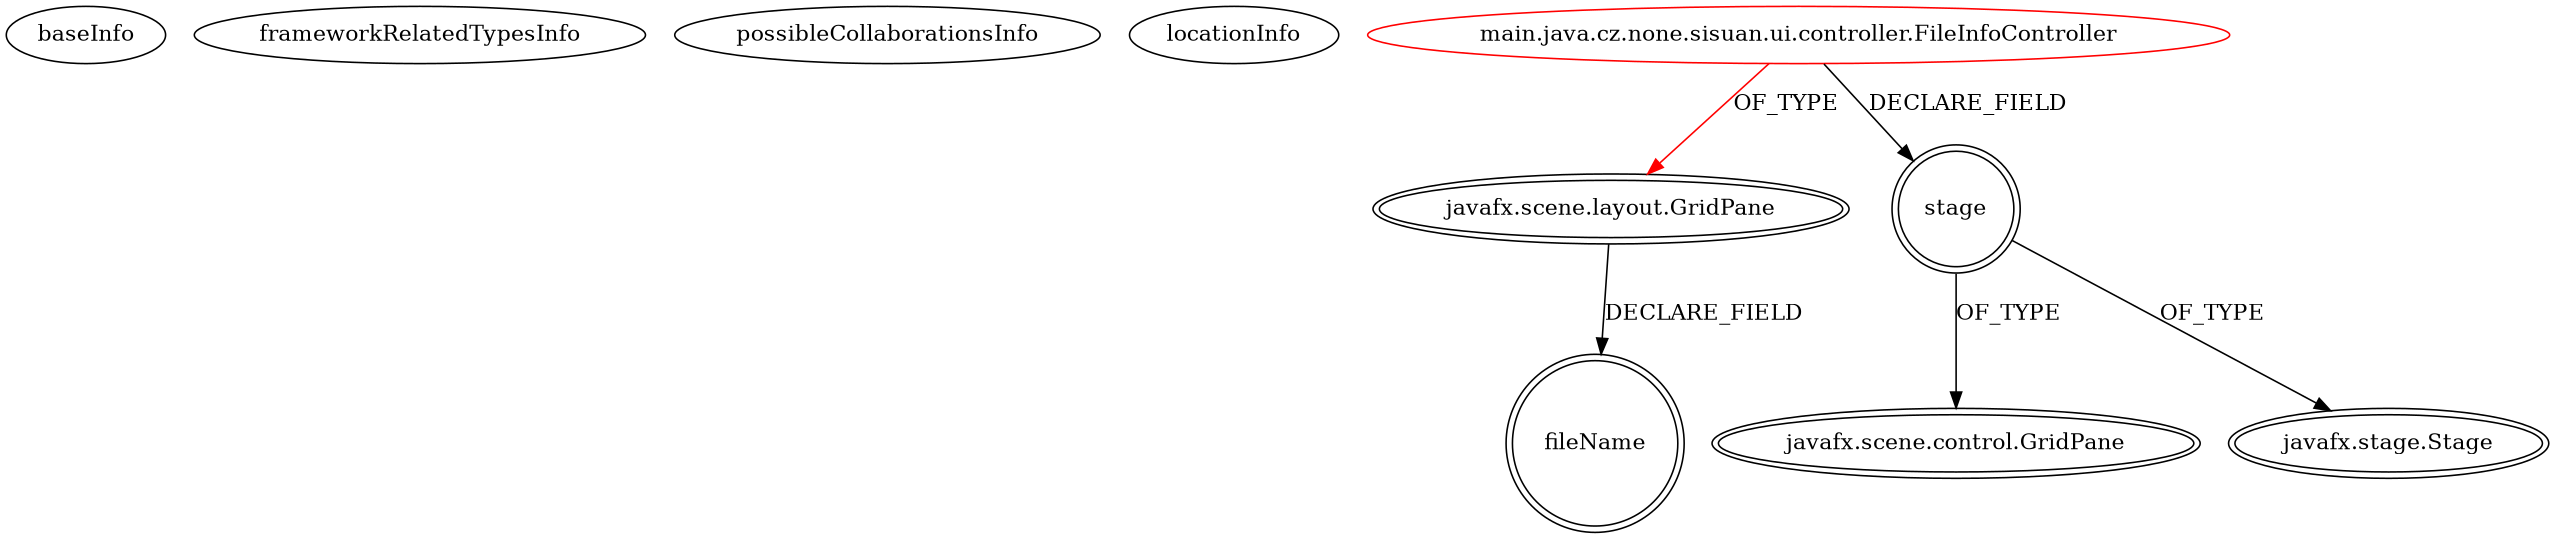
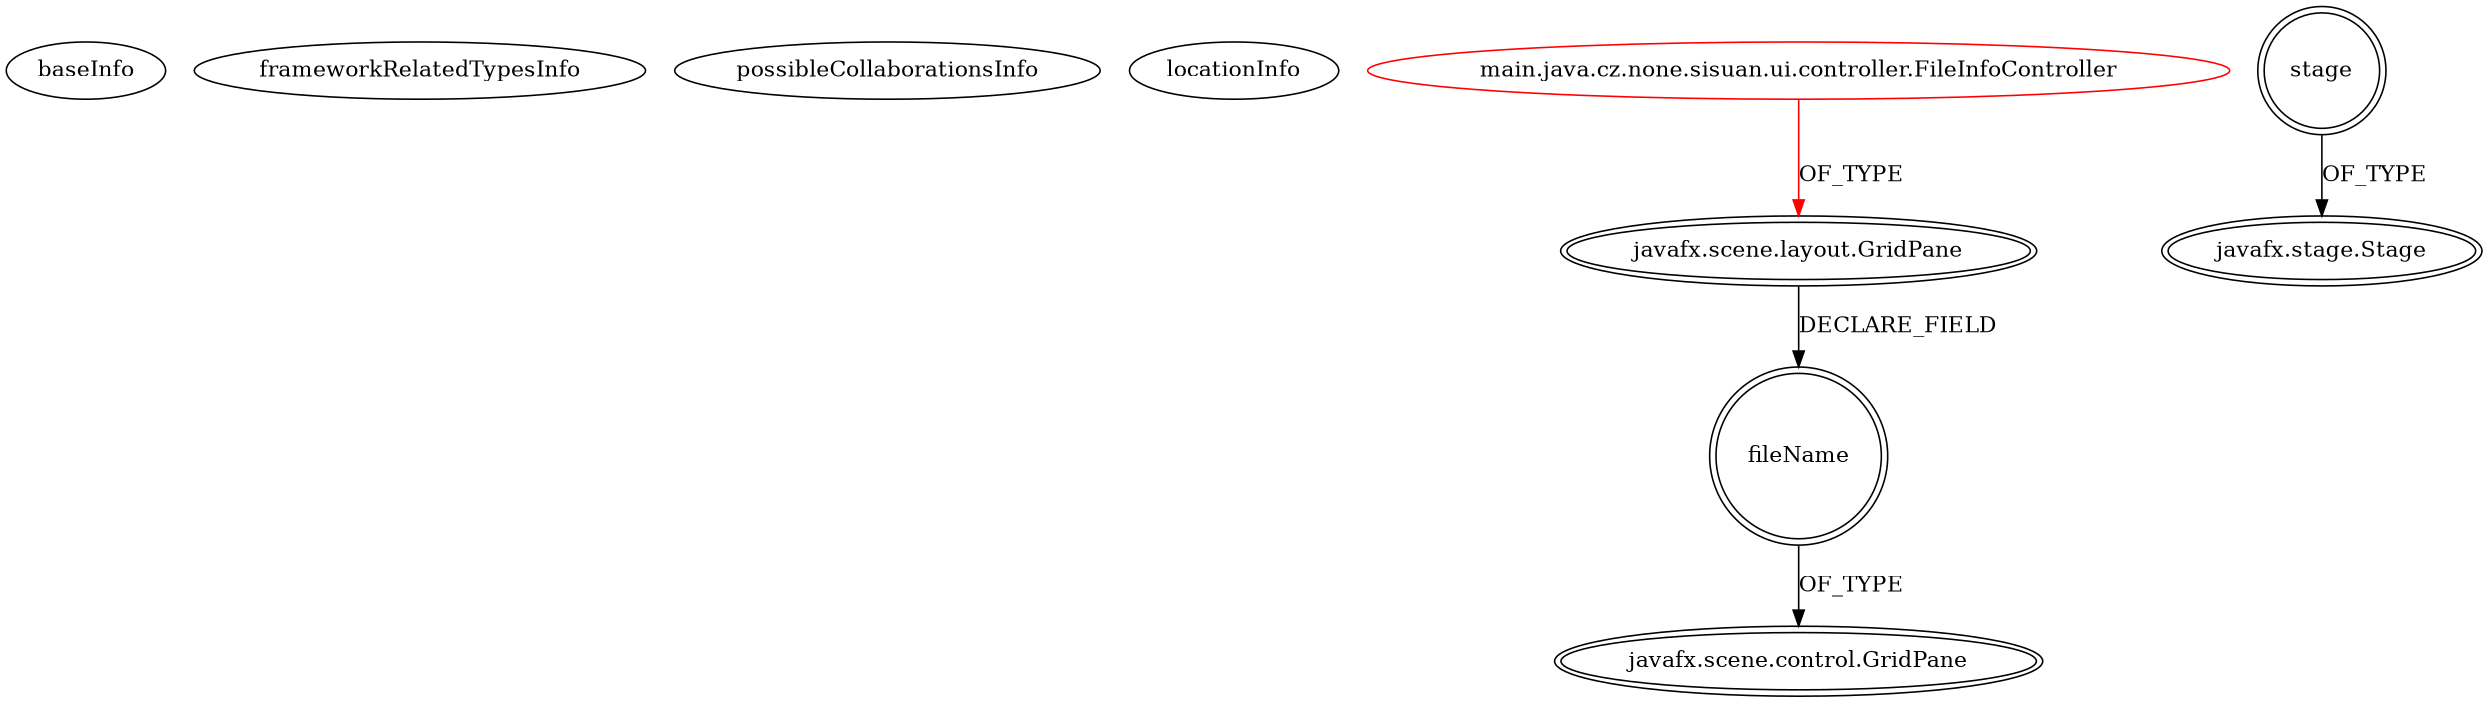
edge "main.java.cz.none.sisuan.ui.controller.FileInfoController" -> "stage": removed, label "DECLARE_FIELD"
edge "stage" -> "javafx.scene.control.GridPane": now "fileName" -> "javafx.scene.control.GridPane"
